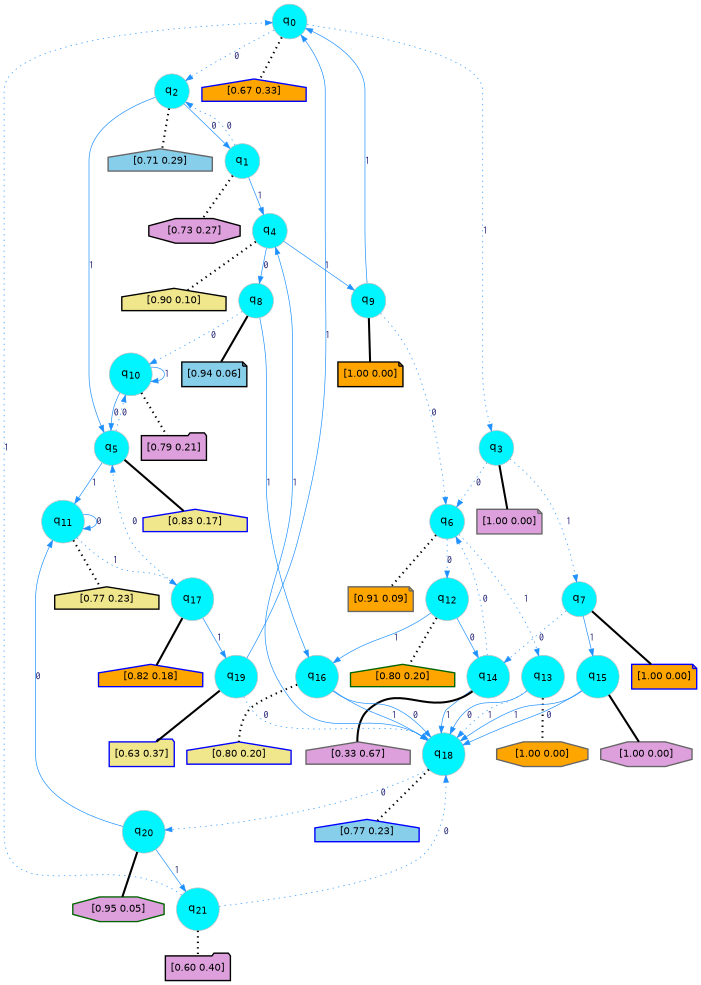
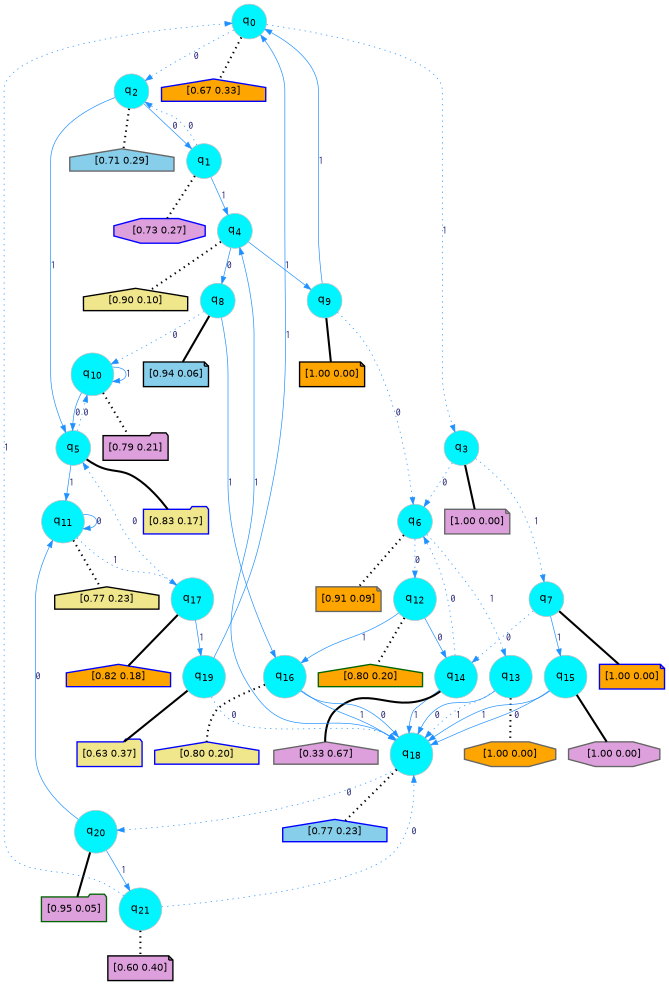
node "[0.73 0.27]": color black -> blue
node "[0.83 0.17]": shape house -> folder
node "[0.95 0.05]": shape octagon -> folder
node "[0.60 0.40]": shape folder -> note
